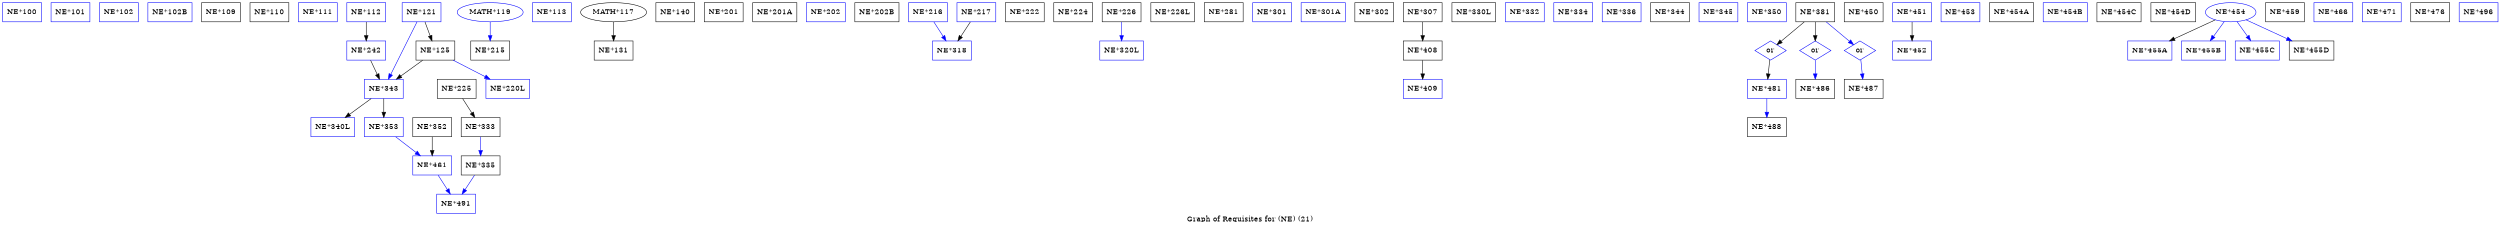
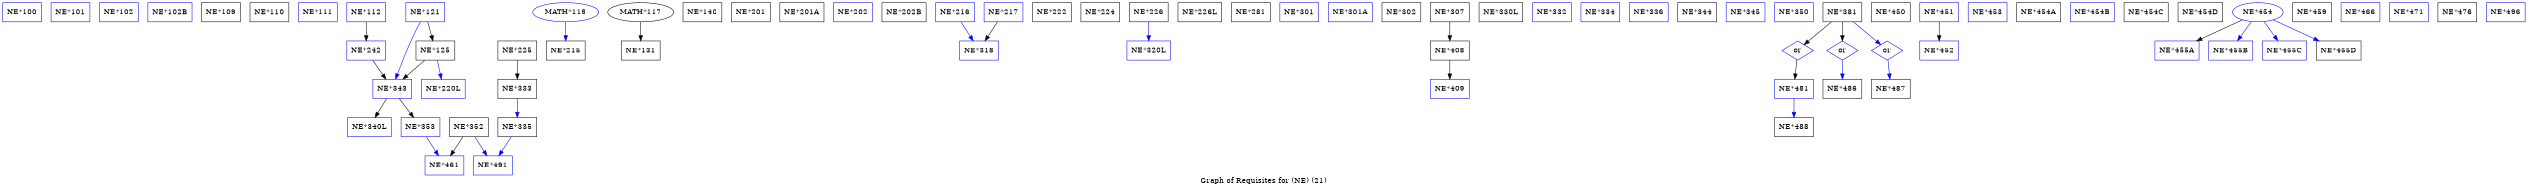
node "NE*113": removed
edge "NE*461" -> "NE*491": now "NE*352" -> "NE*491"
